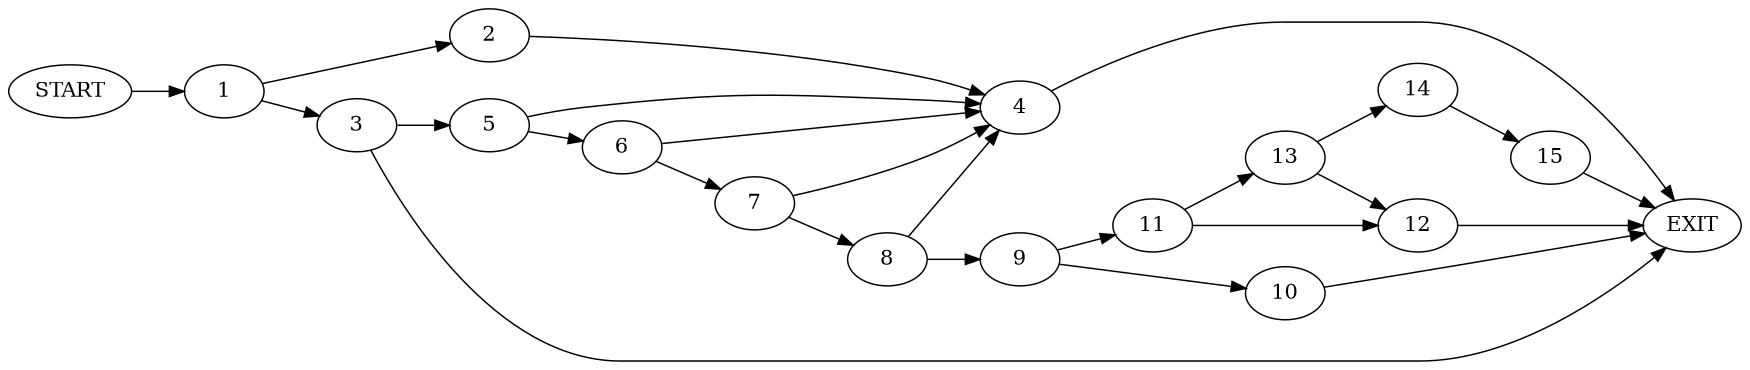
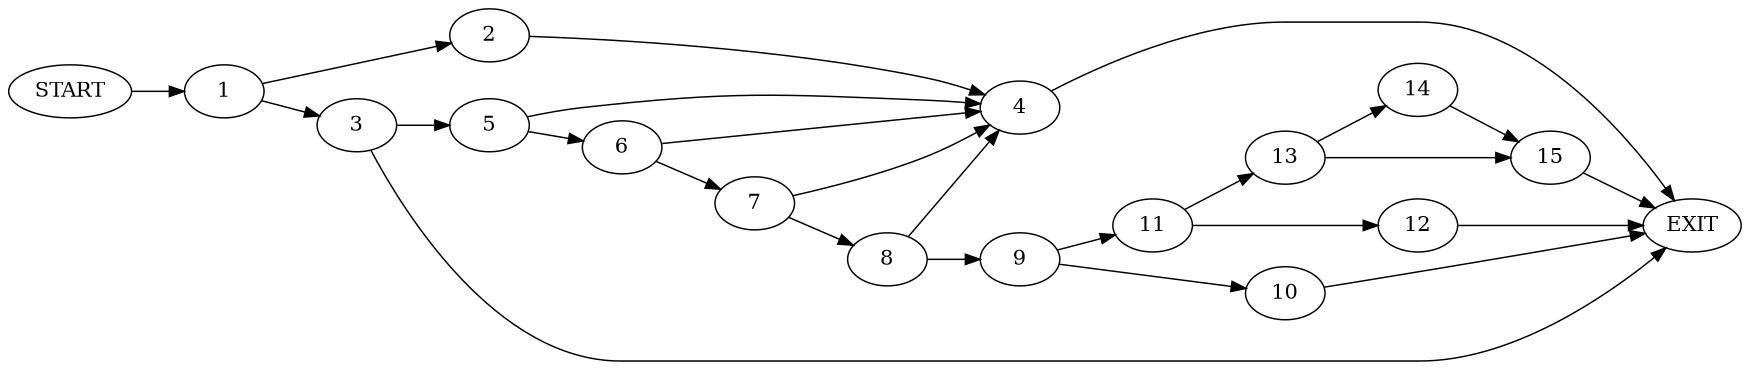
edge "13" -> "12": now "13" -> "15"
